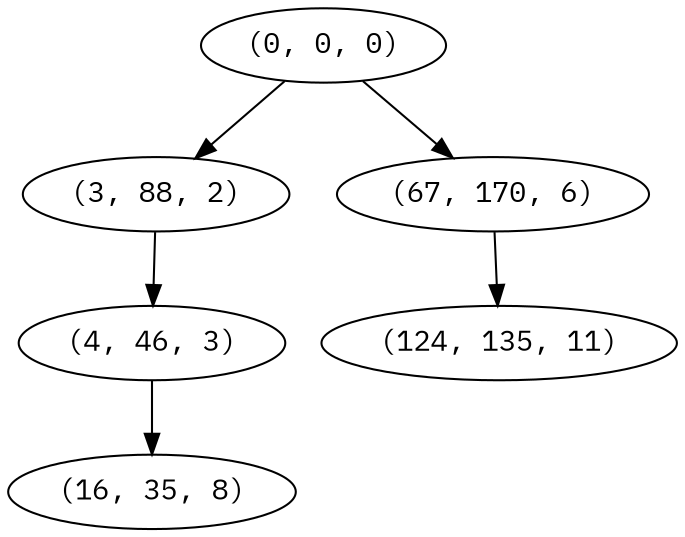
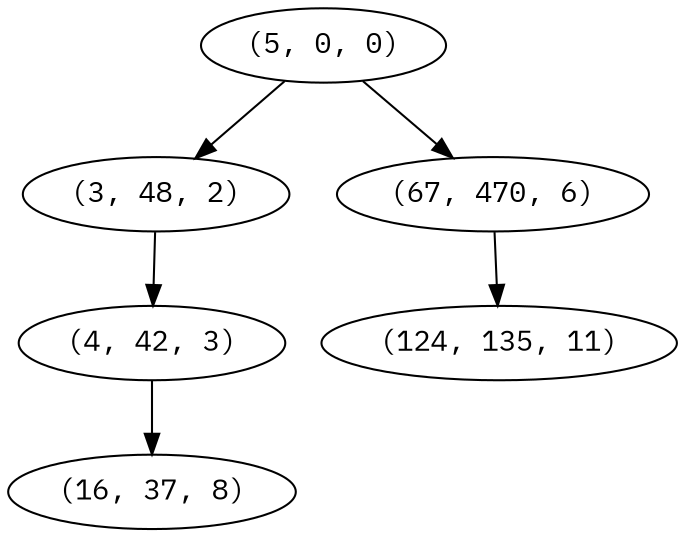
node "(0, 0, 0)": label "(0, 0, 0)" -> "(5, 0, 0)"
node "(3, 88, 2)": label "(3, 88, 2)" -> "(3, 48, 2)"
node "(67, 170, 6)": label "(67, 170, 6)" -> "(67, 470, 6)"
node "(4, 46, 3)": label "(4, 46, 3)" -> "(4, 42, 3)"
node "(16, 35, 8)": label "(16, 35, 8)" -> "(16, 37, 8)"
